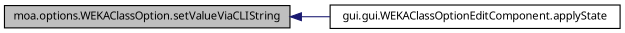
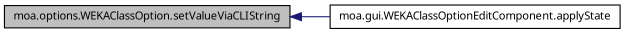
node "gui.gui.WEKAClassOptionEditComponent.applyState": label "gui.gui.WEKAClassOptionEditComponent.applyState" -> "moa.gui.WEKAClassOptionEditComponent.applyState"
